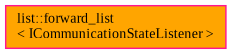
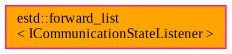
node "list::forward_list < ICommunicationStateListener >": label "list::forward_list < ICommunicationStateListener >" -> "estd::forward_list < ICommunicationStateListener >"
